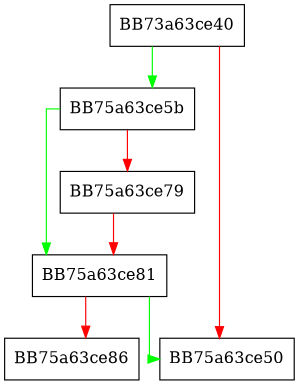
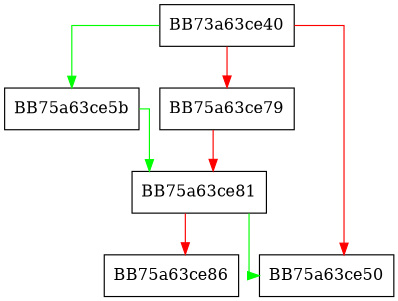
edge "BB75a63ce5b" -> "BB75a63ce79": now "BB73a63ce40" -> "BB75a63ce79"
